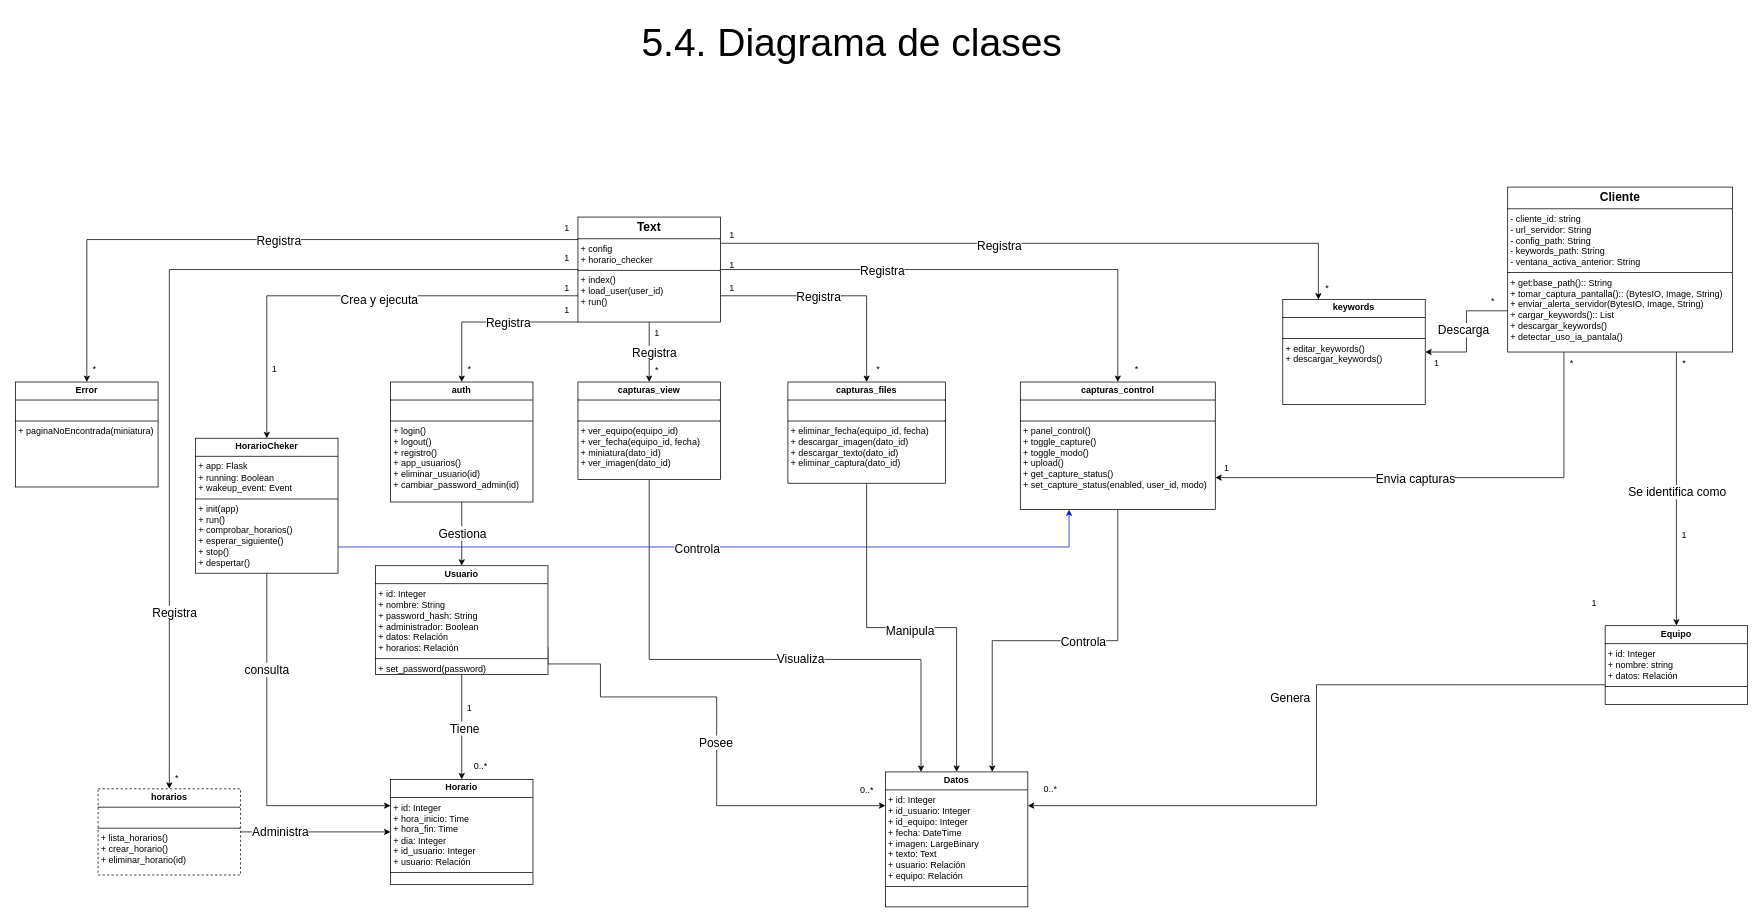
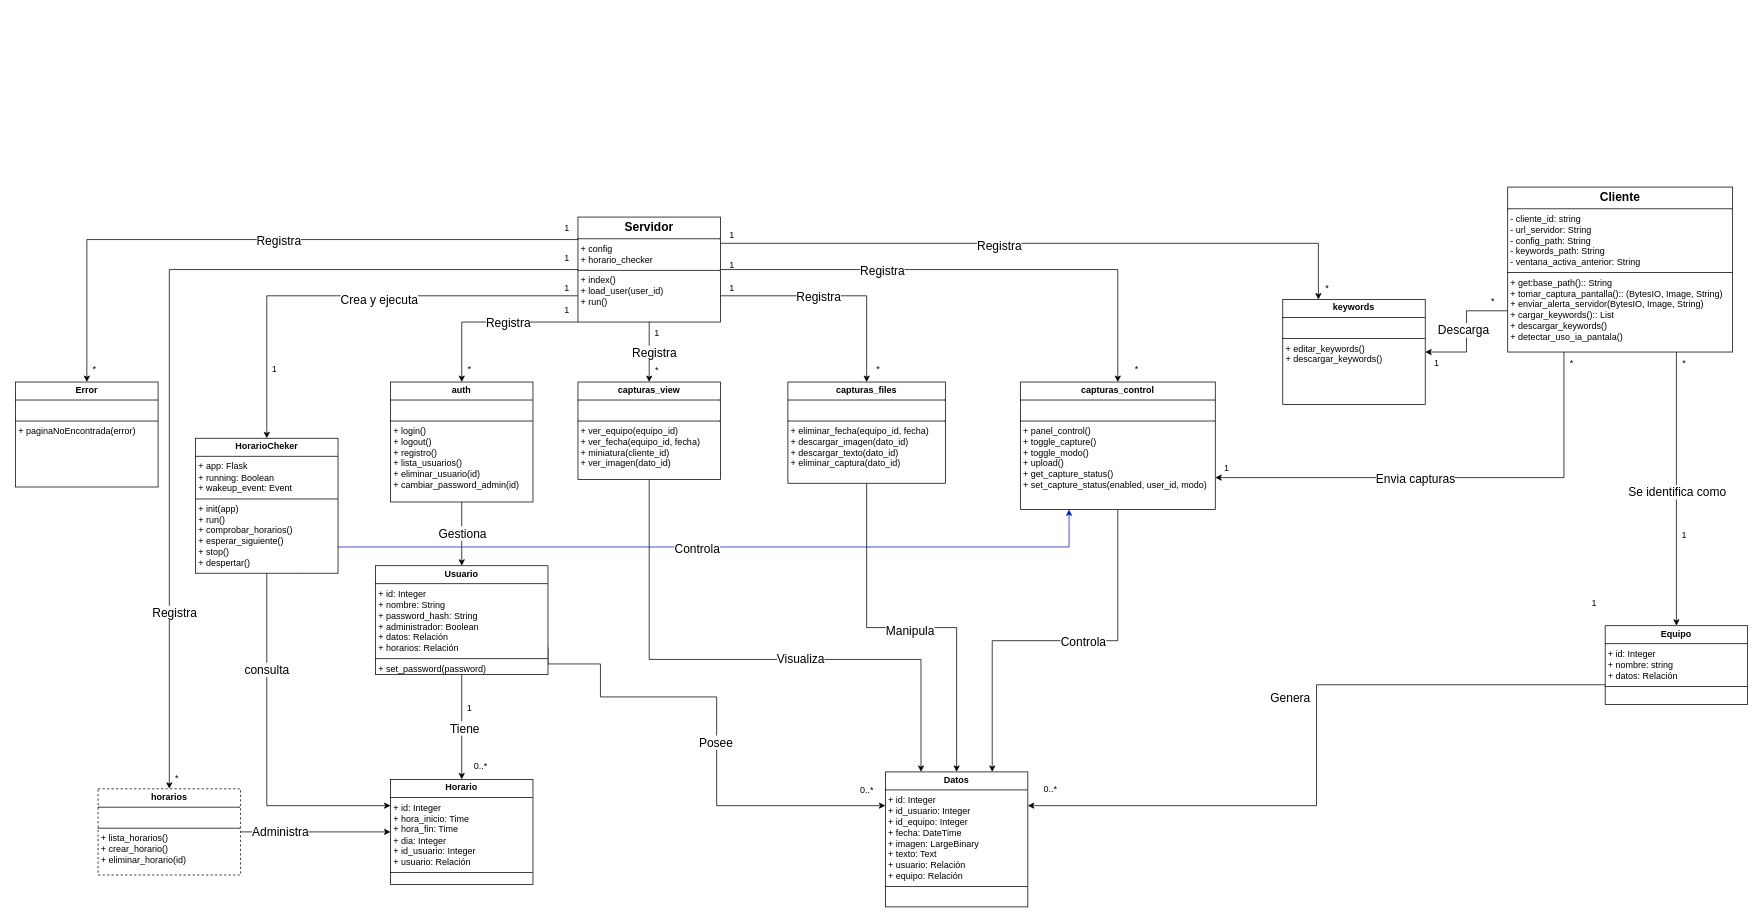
node "5.4. Diagrama de clases": removed
node "Text + config + horario_checker + index() + load_user(user_id) + run()": label "Text + config + horario_checker + index() + load_user(user_id) + run()" -> "Servidor + config + horario_checker + index() + load_user(user_id) + run()"
node "Error + paginaNoEncontrada(miniatura)": label "Error + paginaNoEncontrada(miniatura)" -> "Error + paginaNoEncontrada(error)"
node "capturas_view + ver_equipo(equipo_id) + ver_fecha(equipo_id, fecha) + miniatura(dato_id) + ver_imagen(dato_id)": label "capturas_view + ver_equipo(equipo_id) + ver_fecha(equipo_id, fecha) + miniatura(dato_id) + ver_imagen(dato_id)" -> "capturas_view + ver_equipo(equipo_id) + ver_fecha(equipo_id, fecha) + miniatura(cliente_id) + ver_imagen(dato_id)"
node "auth + login() + logout() + registro() + app_usuarios() + eliminar_usuario(id) + cambiar_password_admin(id)": label "auth + login() + logout() + registro() + app_usuarios() + eliminar_usuario(id) + cambiar_password_admin(id)" -> "auth + login() + logout() + registro() + lista_usuarios() + eliminar_usuario(id) + cambiar_password_admin(id)"
